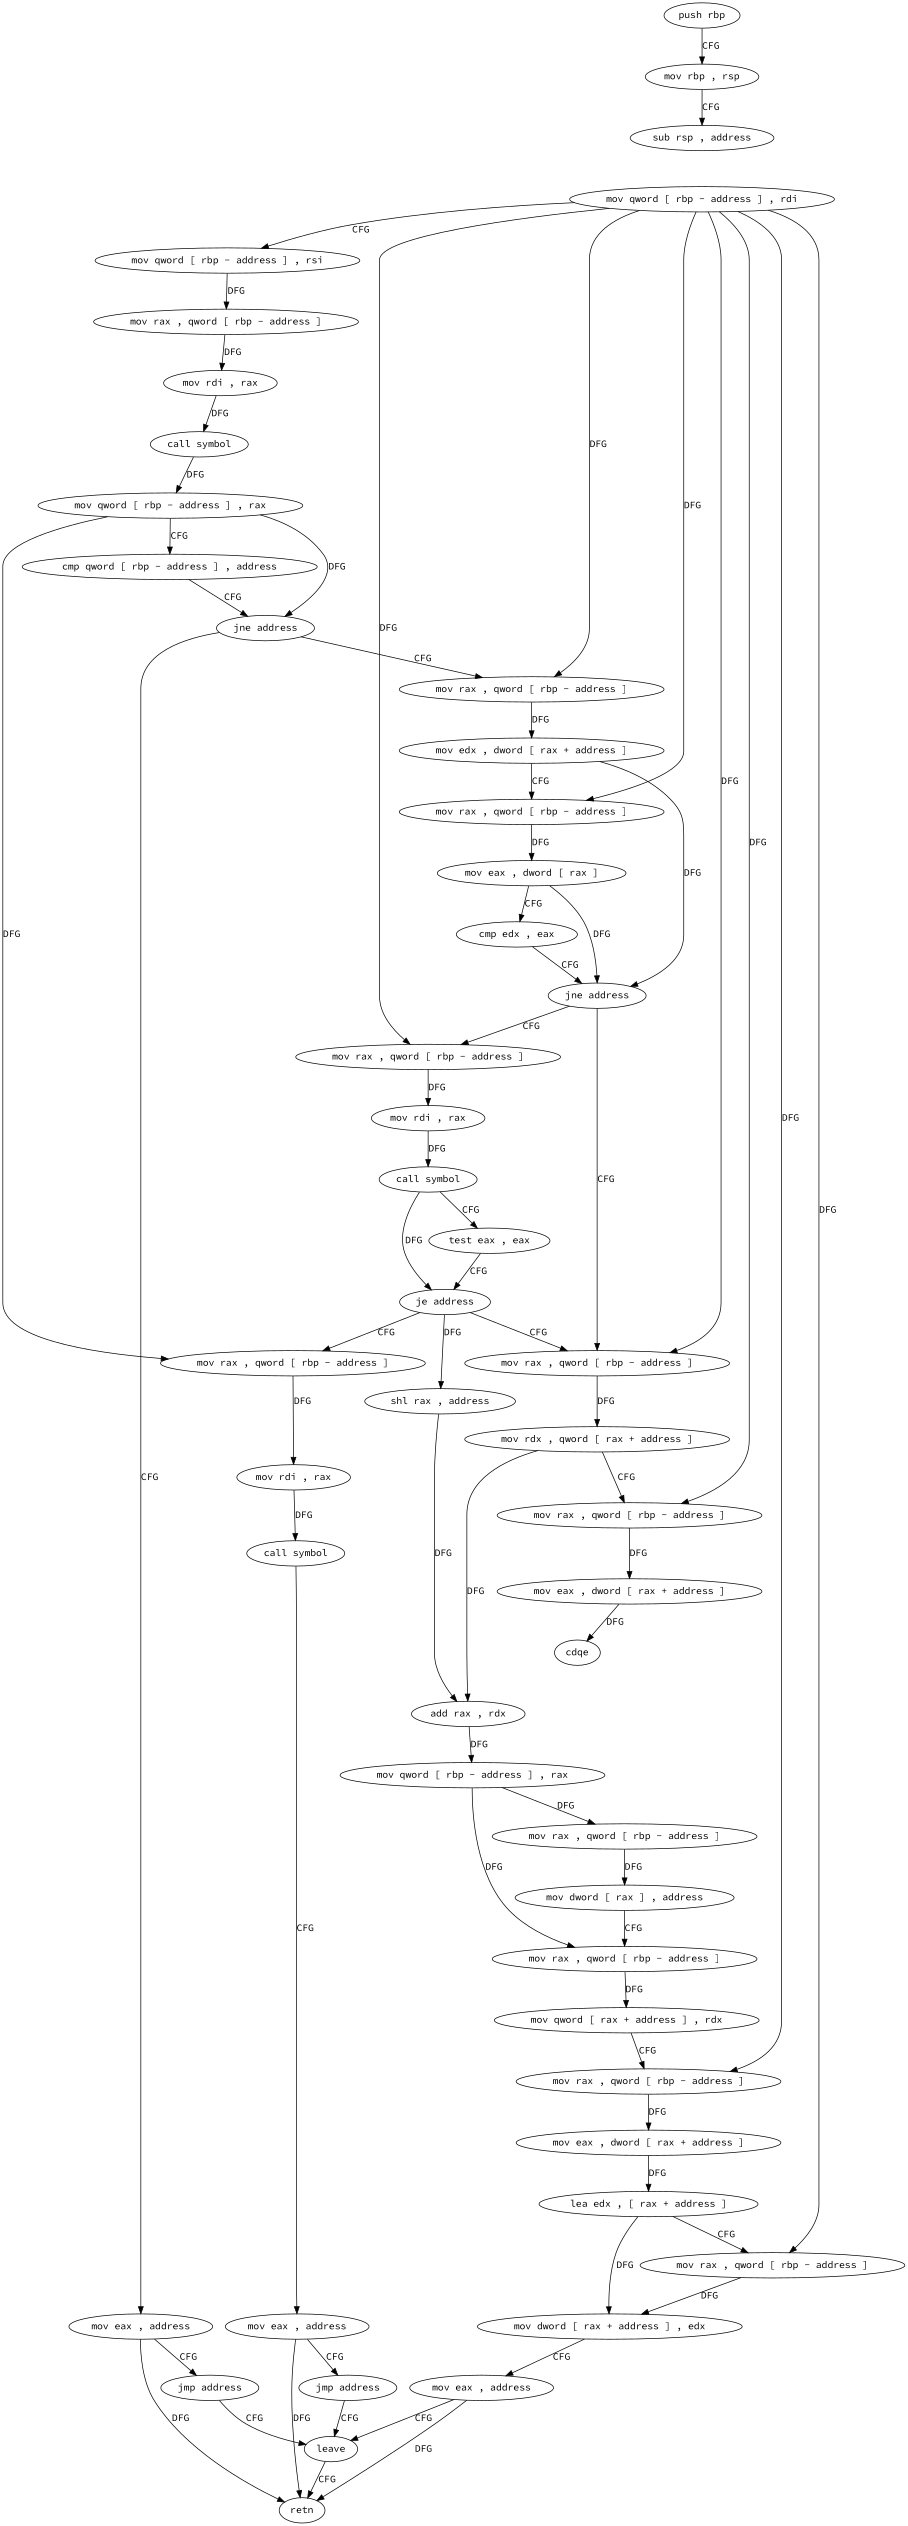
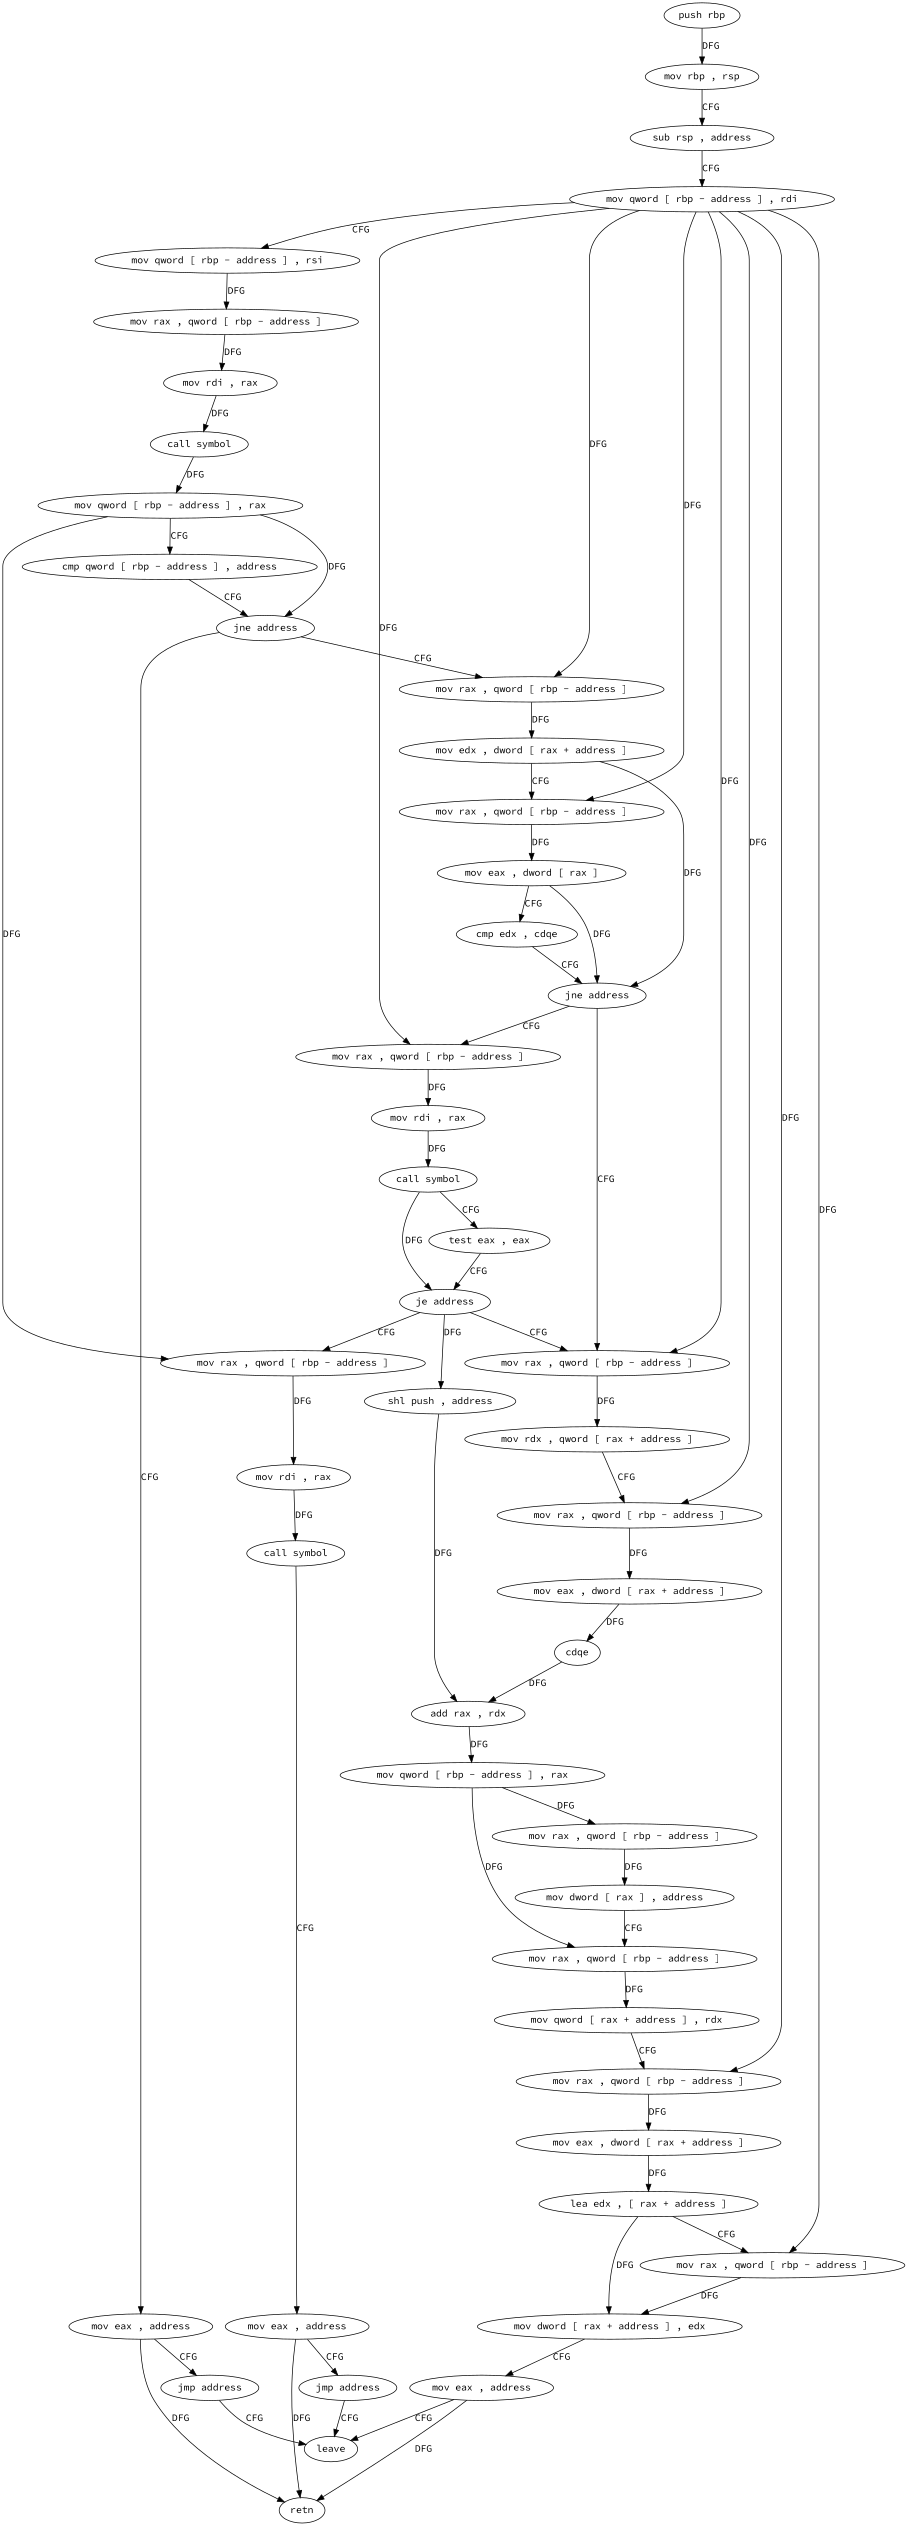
edge "push rbp" -> "mov rbp , rsp": label "CFG" -> "DFG"
edge "sub rsp , address" -> "mov qword [ rbp - address ] , rdi": added, label "CFG"
node "cmp edx , eax": label "cmp edx , eax" -> "cmp edx , cdqe"
node "shl rax , address": label "shl rax , address" -> "shl push , address"
edge "mov rdx , qword [ rax + address ]" -> "add rax , rdx": now "cdqe" -> "add rax , rdx"
edge "leave" -> "retn": removed, label "CFG"
